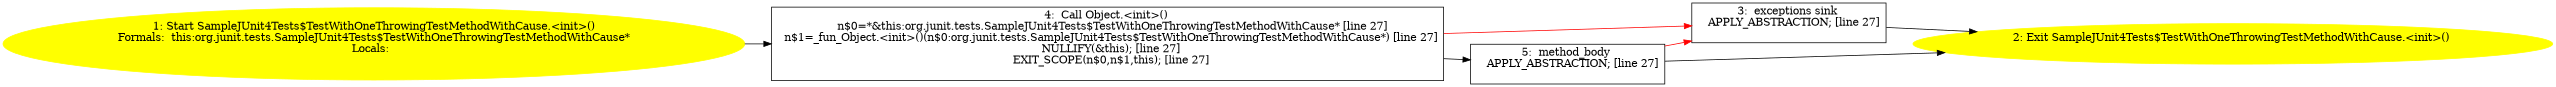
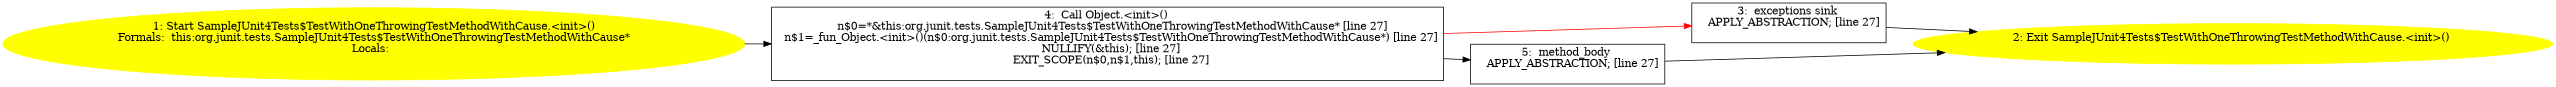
edge "5:  method_body APPLY_ABSTRACTION; [line 27]" -> "3:  exceptions sink APPLY_ABSTRACTION; [line 27]": removed
